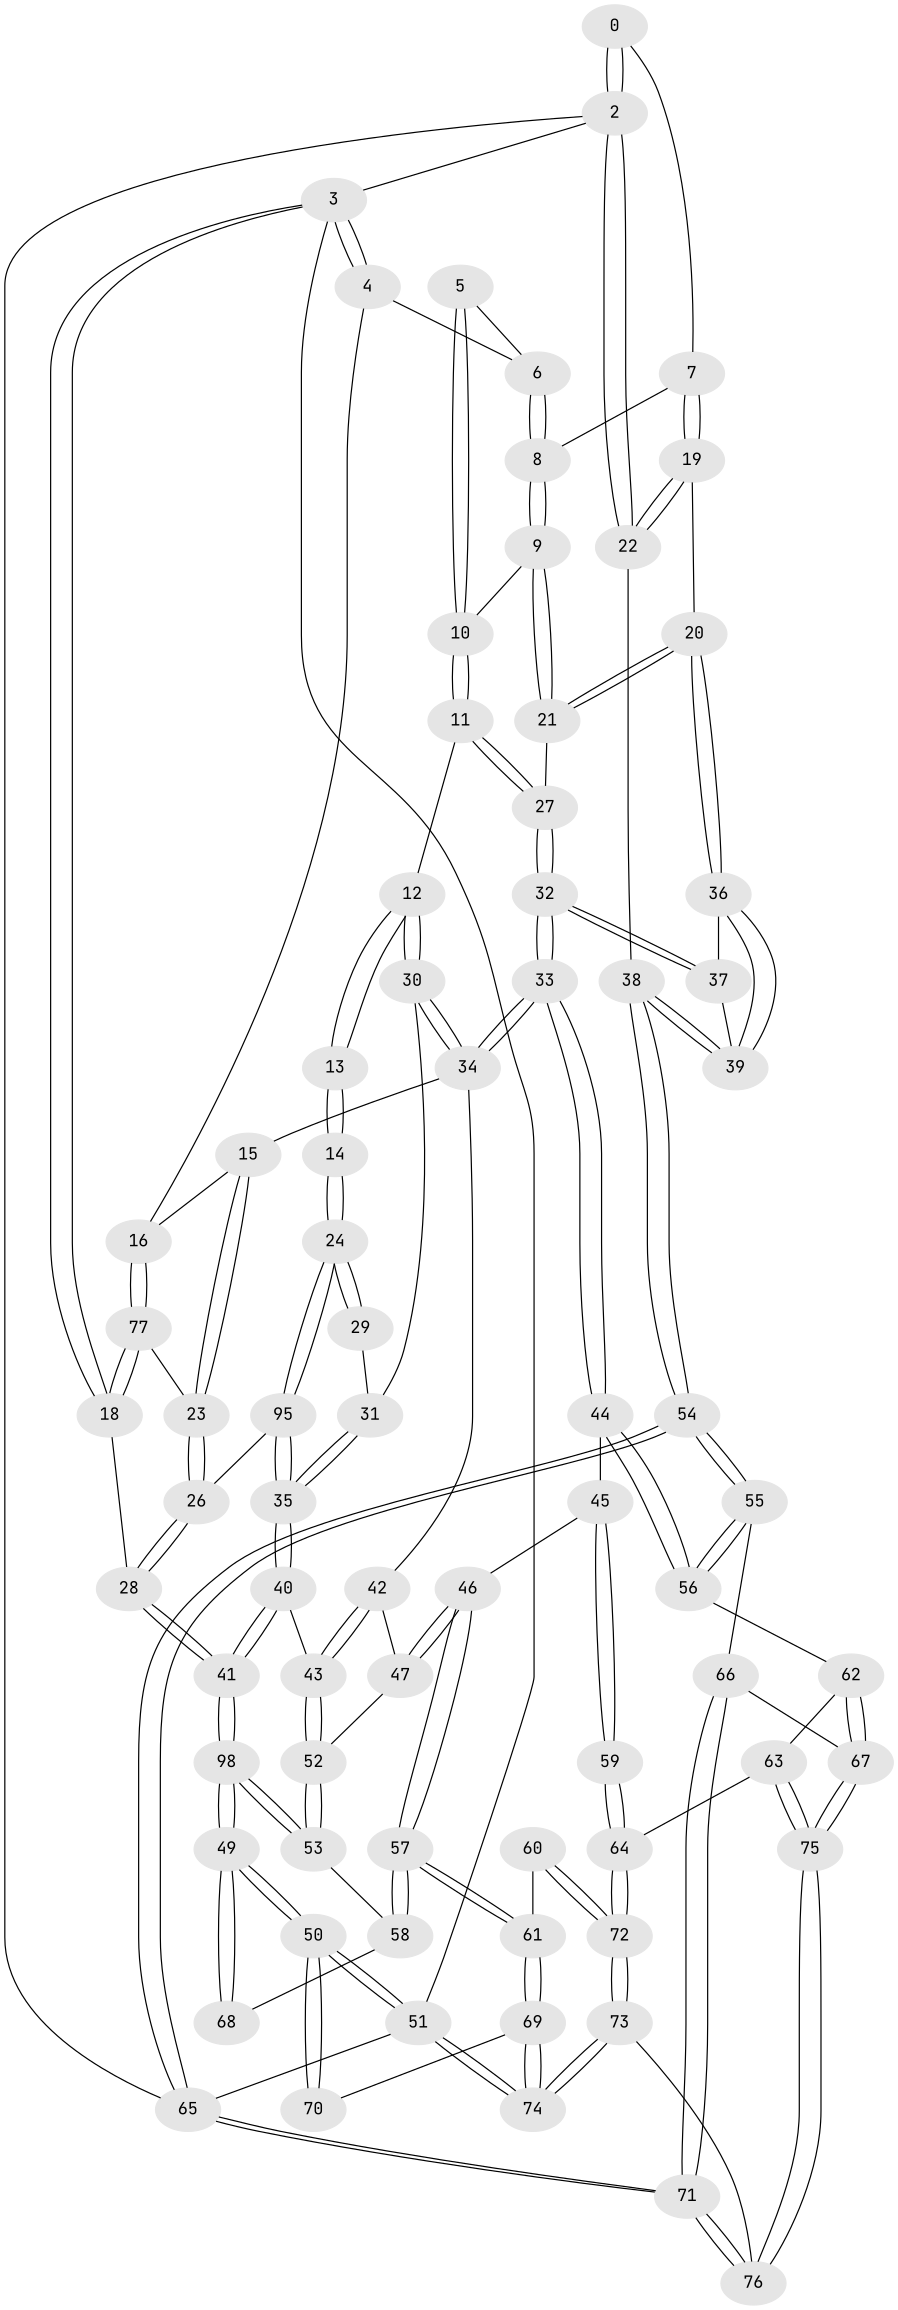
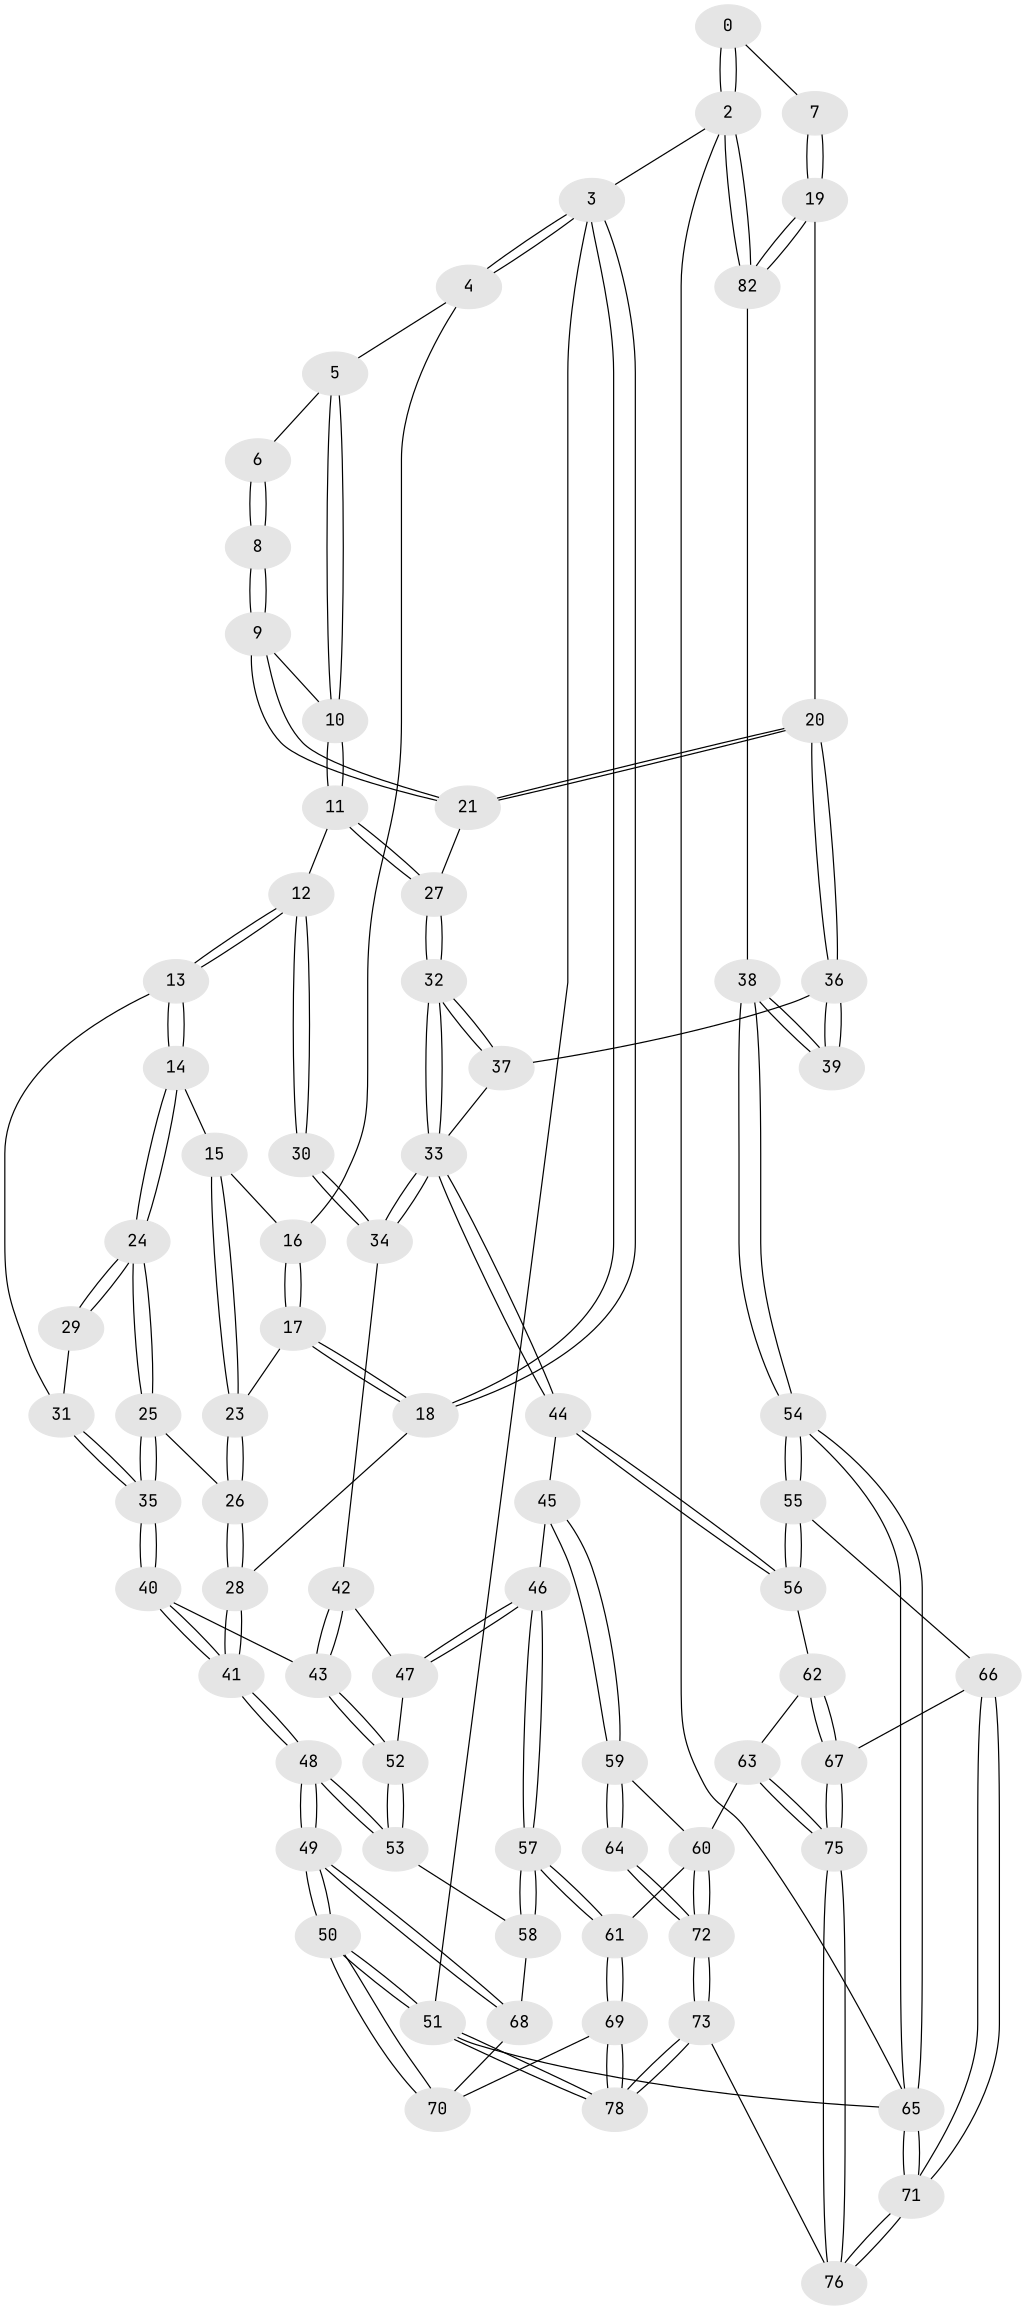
edge "4" -- "6": now "4" -- "5"
edge "7" -- "8": removed
node "22": label "22" -> "82"
edge "37" -- "39": now "37" -- "33"
edge "34" -- "15": now "14" -- "15"
edge "30" -- "31": now "13" -- "31"
node "77": label "77" -> "17"
node "95": label "95" -> "25"
node "98": label "98" -> "48"
edge "59" -- "60": added
edge "63" -- "64": now "63" -- "60"
edge "68" -- "70": added
node "74": label "74" -> "78"
